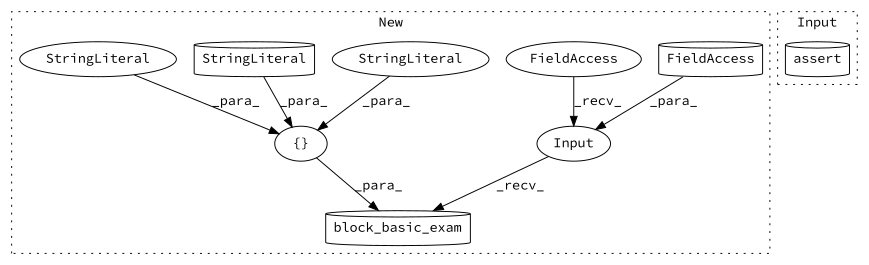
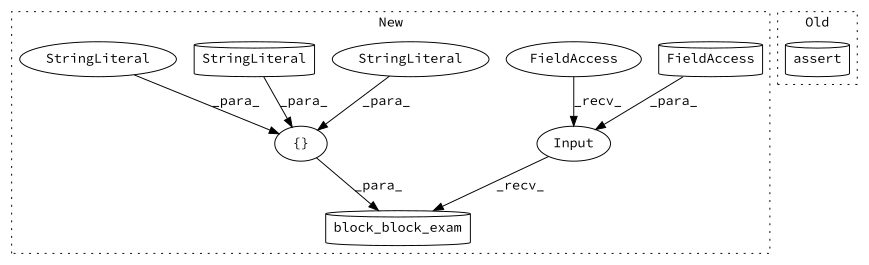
cluster "Input": label "Input" -> "Old"
node "block_basic_exam": label "block_basic_exam" -> "block_block_exam"
